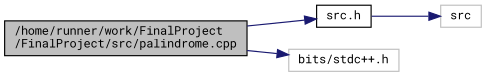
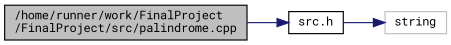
node "src": label "src" -> "string"
node "bits/stdc++.h": removed
